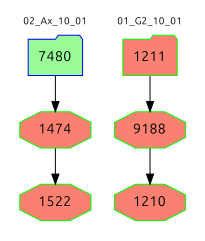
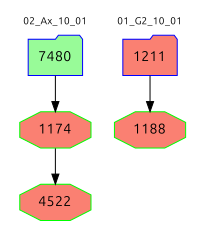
node "1211": color green -> blue
node "1474": label "1474" -> "1174"
node "9188": label "9188" -> "1188"
node "1522": label "1522" -> "4522"
node "1210": removed
